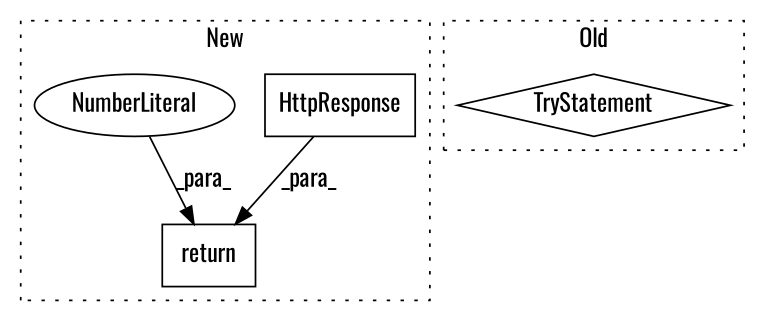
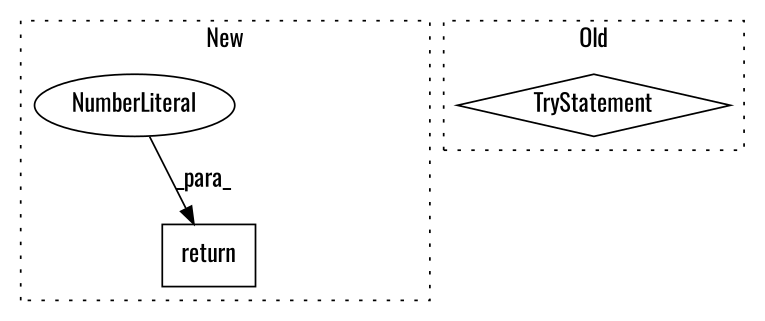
node "HttpResponse": removed
